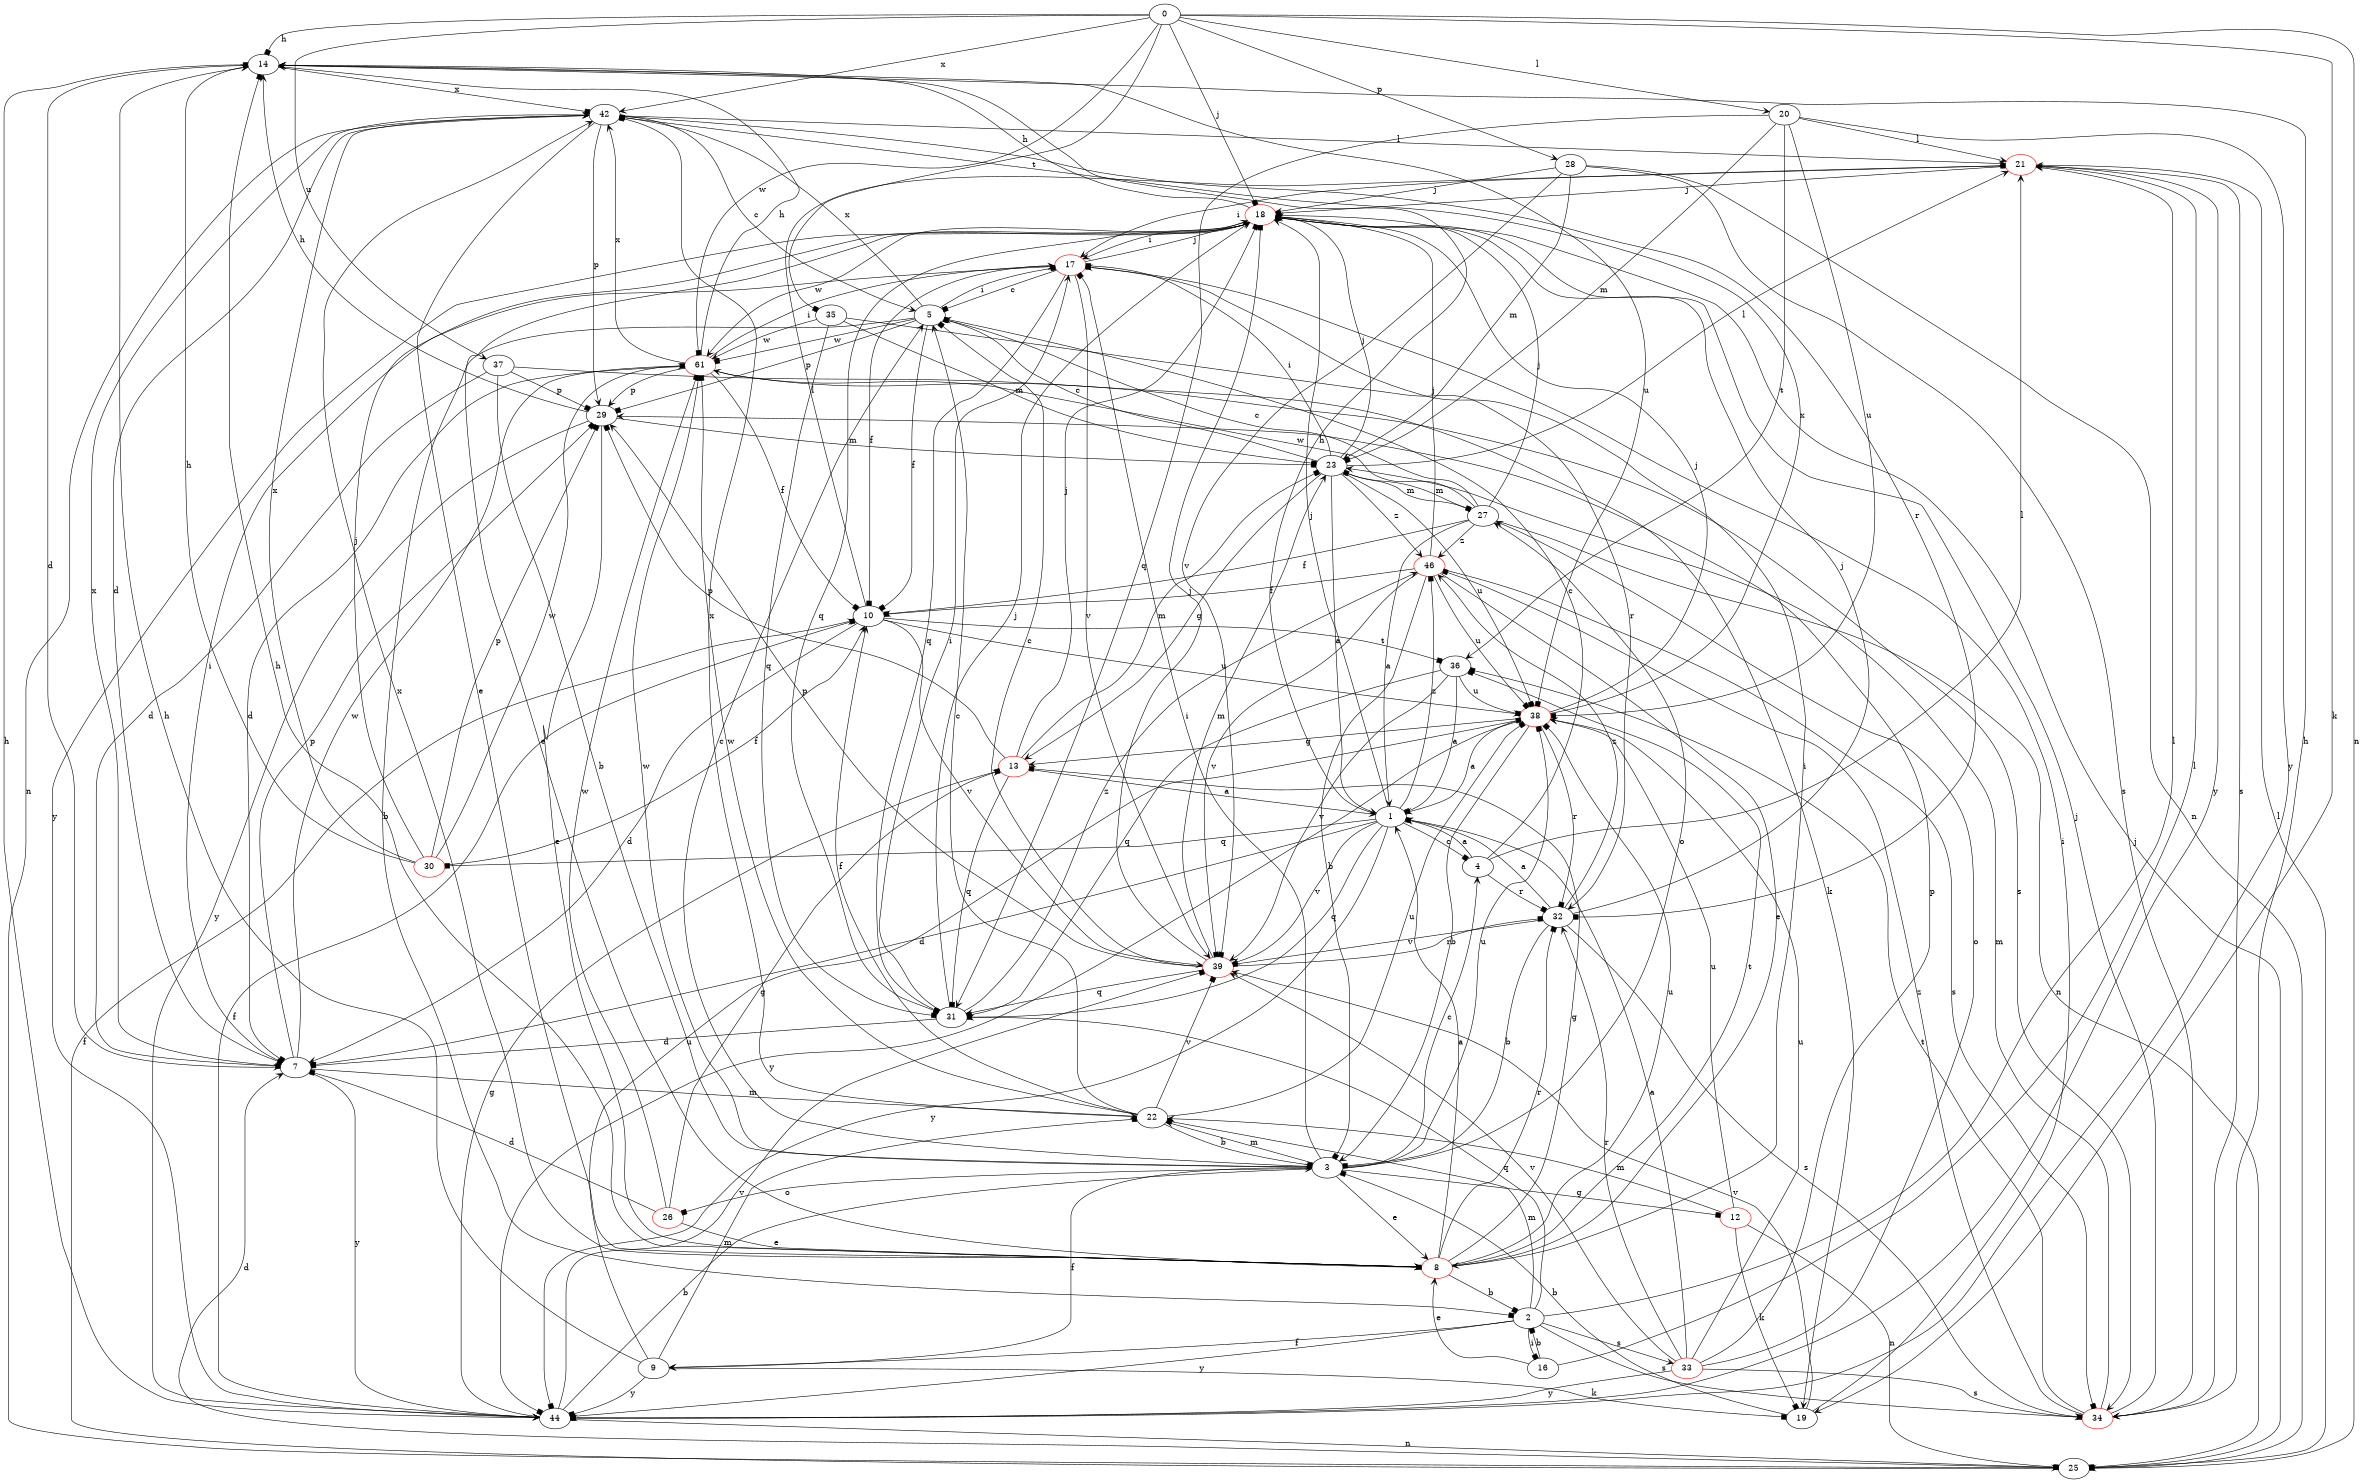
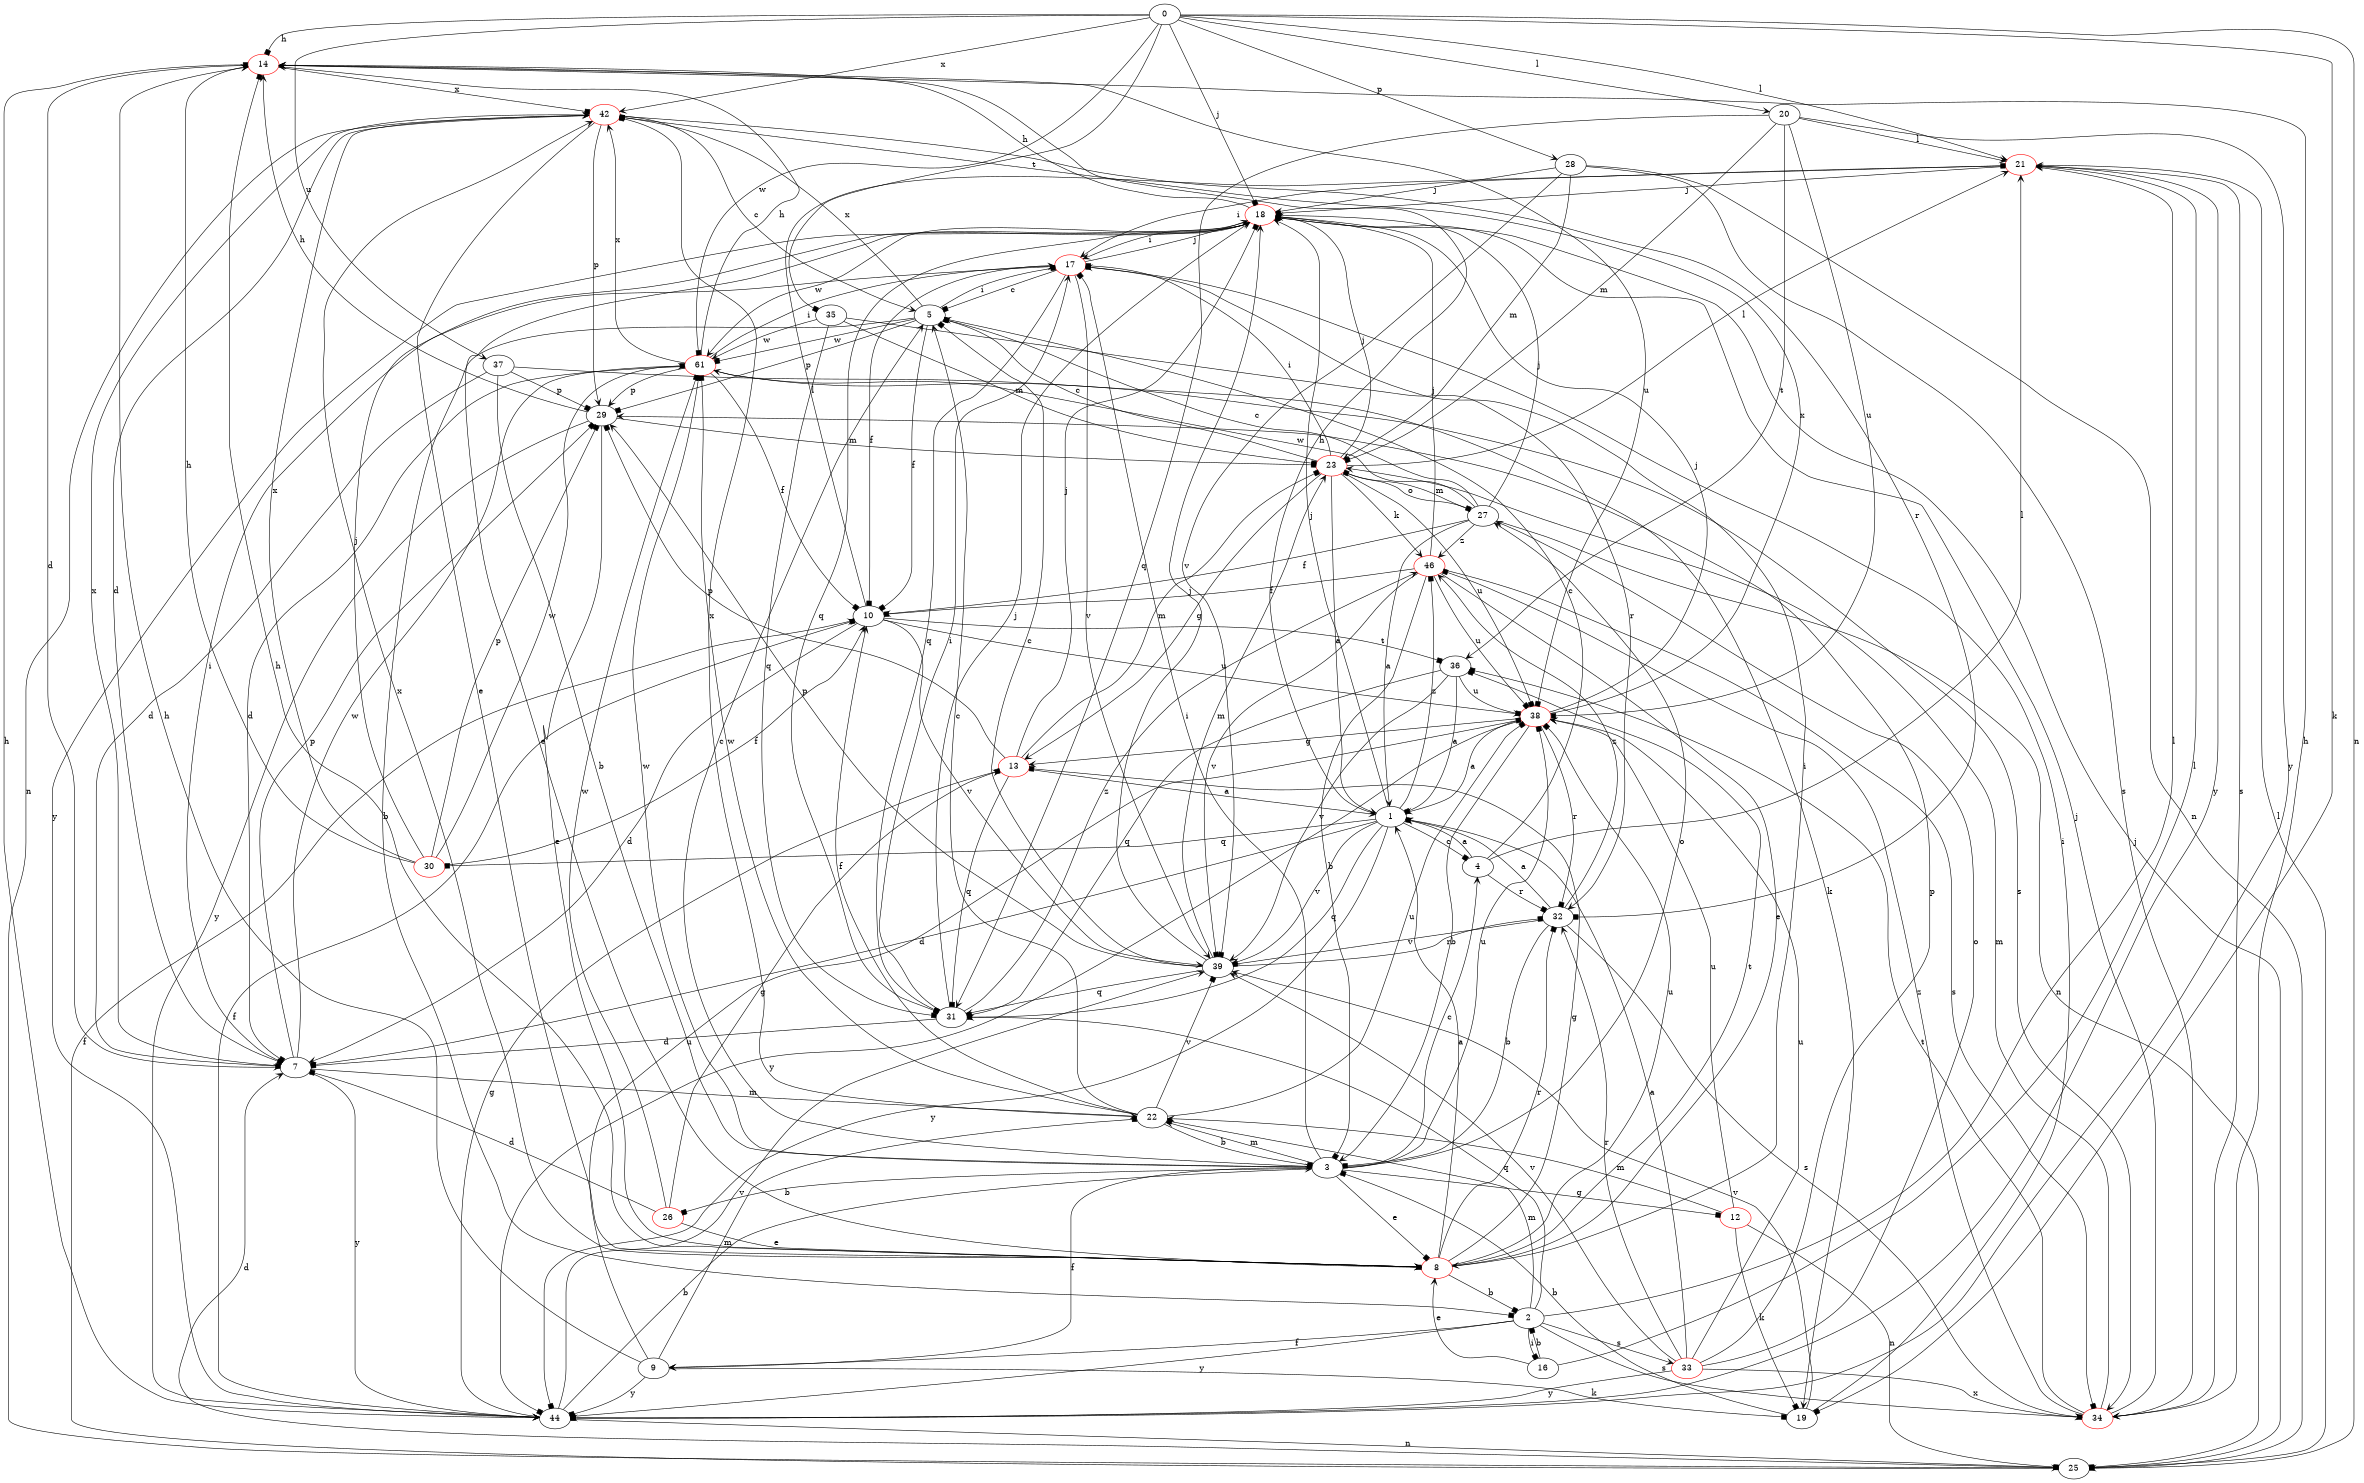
node "14": color black -> red
node "42": color black -> red
edge "42" -> "21": now "0" -> "21"
edge "0" -> "19": arrowhead vee -> box
node "23": color black -> red
edge "32" -> "18": removed, label "j"
edge "23" -> "27": label "m" -> "o"
edge "23" -> "46": label "z" -> "k"
edge "39" -> "18": arrowhead box -> vee
node "39": color red -> black
edge "44" -> "39": arrowhead box -> vee
edge "3" -> "26": label "o" -> "b"
edge "3" -> "8": arrowhead vee -> box
edge "33" -> "34": label "s" -> "x"
